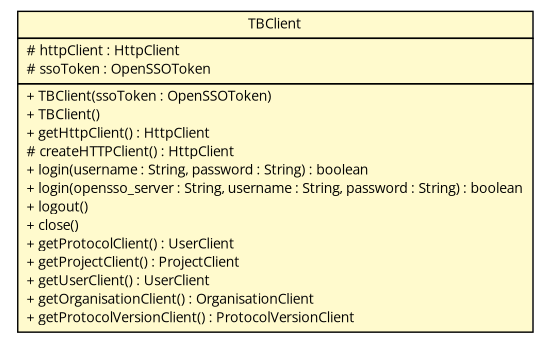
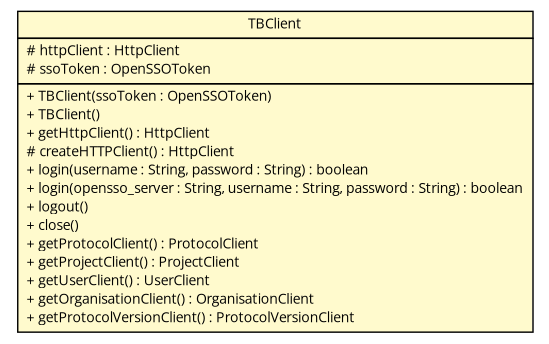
node "TBClient": text "+ getProtocolClient() : UserClient" -> "+ getProtocolClient() : ProtocolClient"
